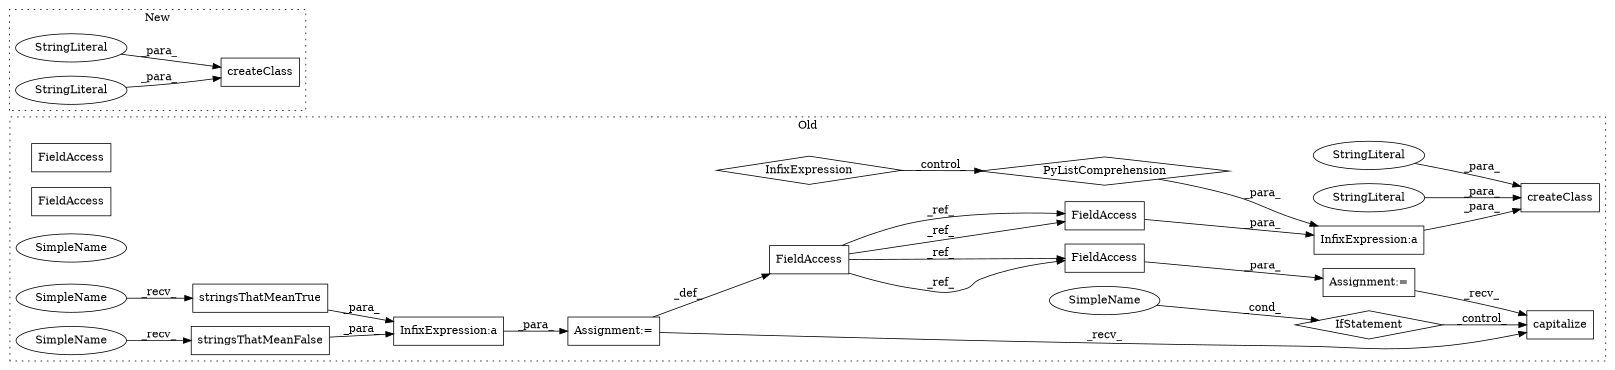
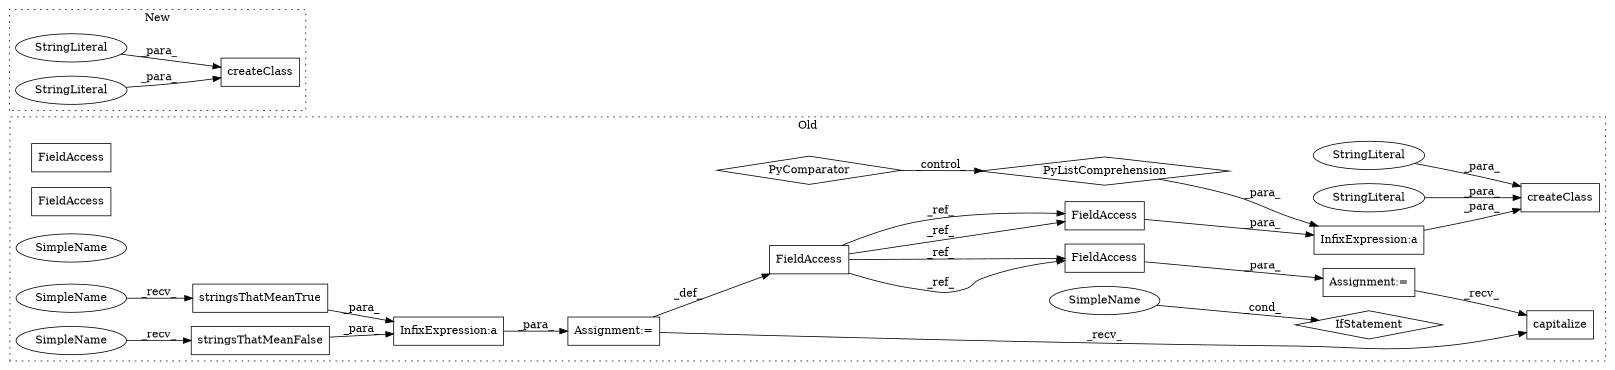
node "InfixExpression": label "InfixExpression" -> "PyComparator"
edge "IfStatement" -> "capitalize": removed, label "_control_"
